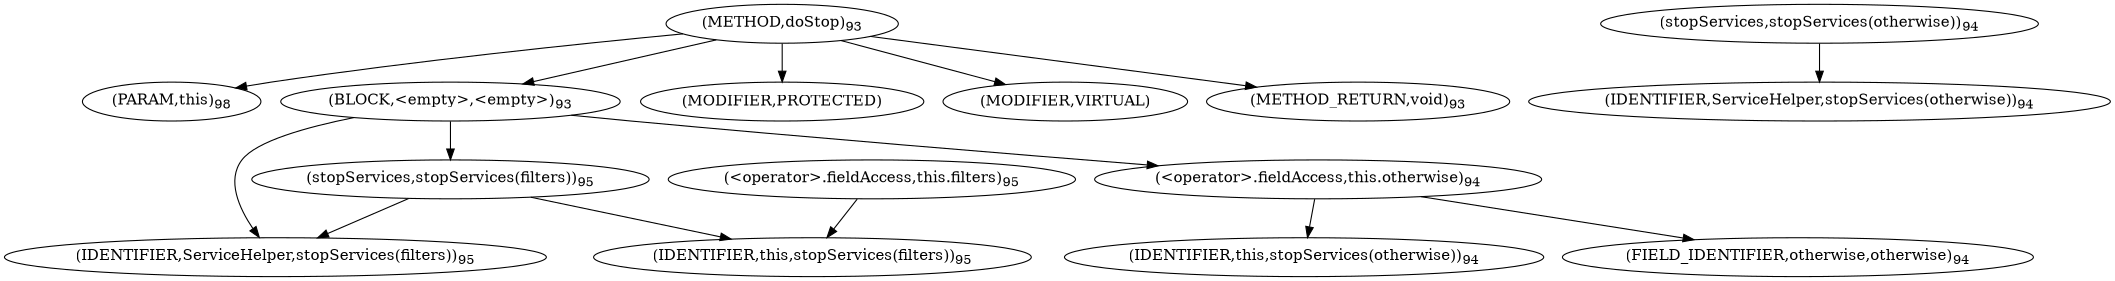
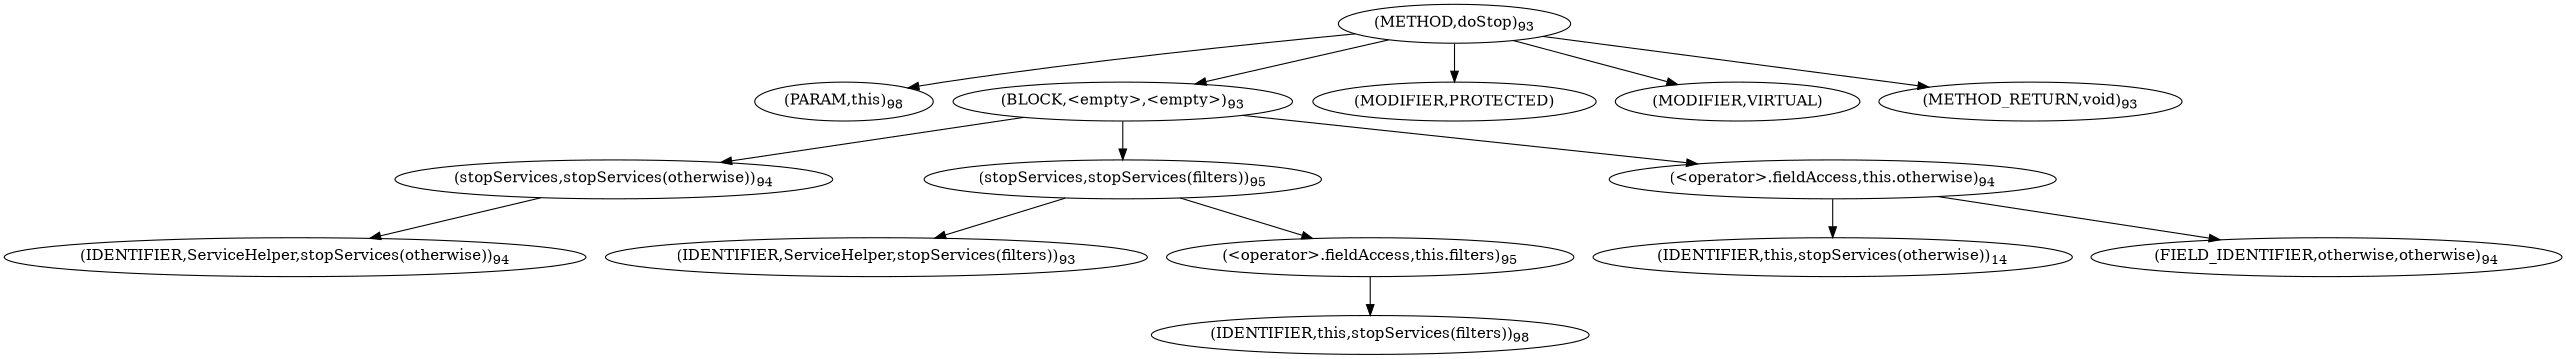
edge "(BLOCK,<empty>,<empty>)" -> "(IDENTIFIER,ServiceHelper,stopServices(filters))": now "(BLOCK,<empty>,<empty>)" -> "(stopServices,stopServices(otherwise))"
edge "(stopServices,stopServices(filters))" -> "(IDENTIFIER,this,stopServices(filters))": now "(stopServices,stopServices(filters))" -> "(<operator>.fieldAccess,this.filters)"
node "(IDENTIFIER,ServiceHelper,stopServices(filters))": text "95" -> "93"
node "(IDENTIFIER,this,stopServices(filters))": text "95" -> "98"
node "(IDENTIFIER,this,stopServices(otherwise))": text "94" -> "14"
